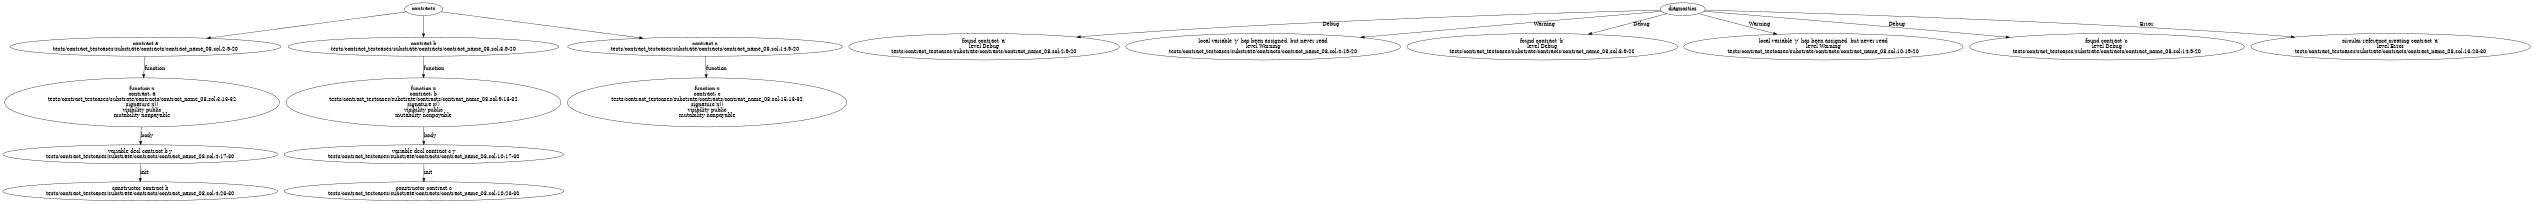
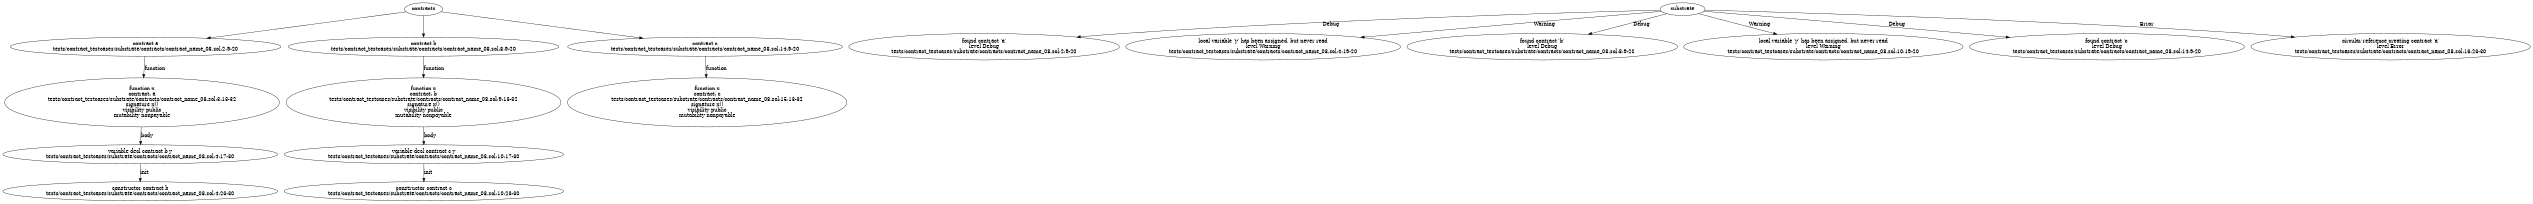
node "diagnostics": label "diagnostics" -> "substrate"
